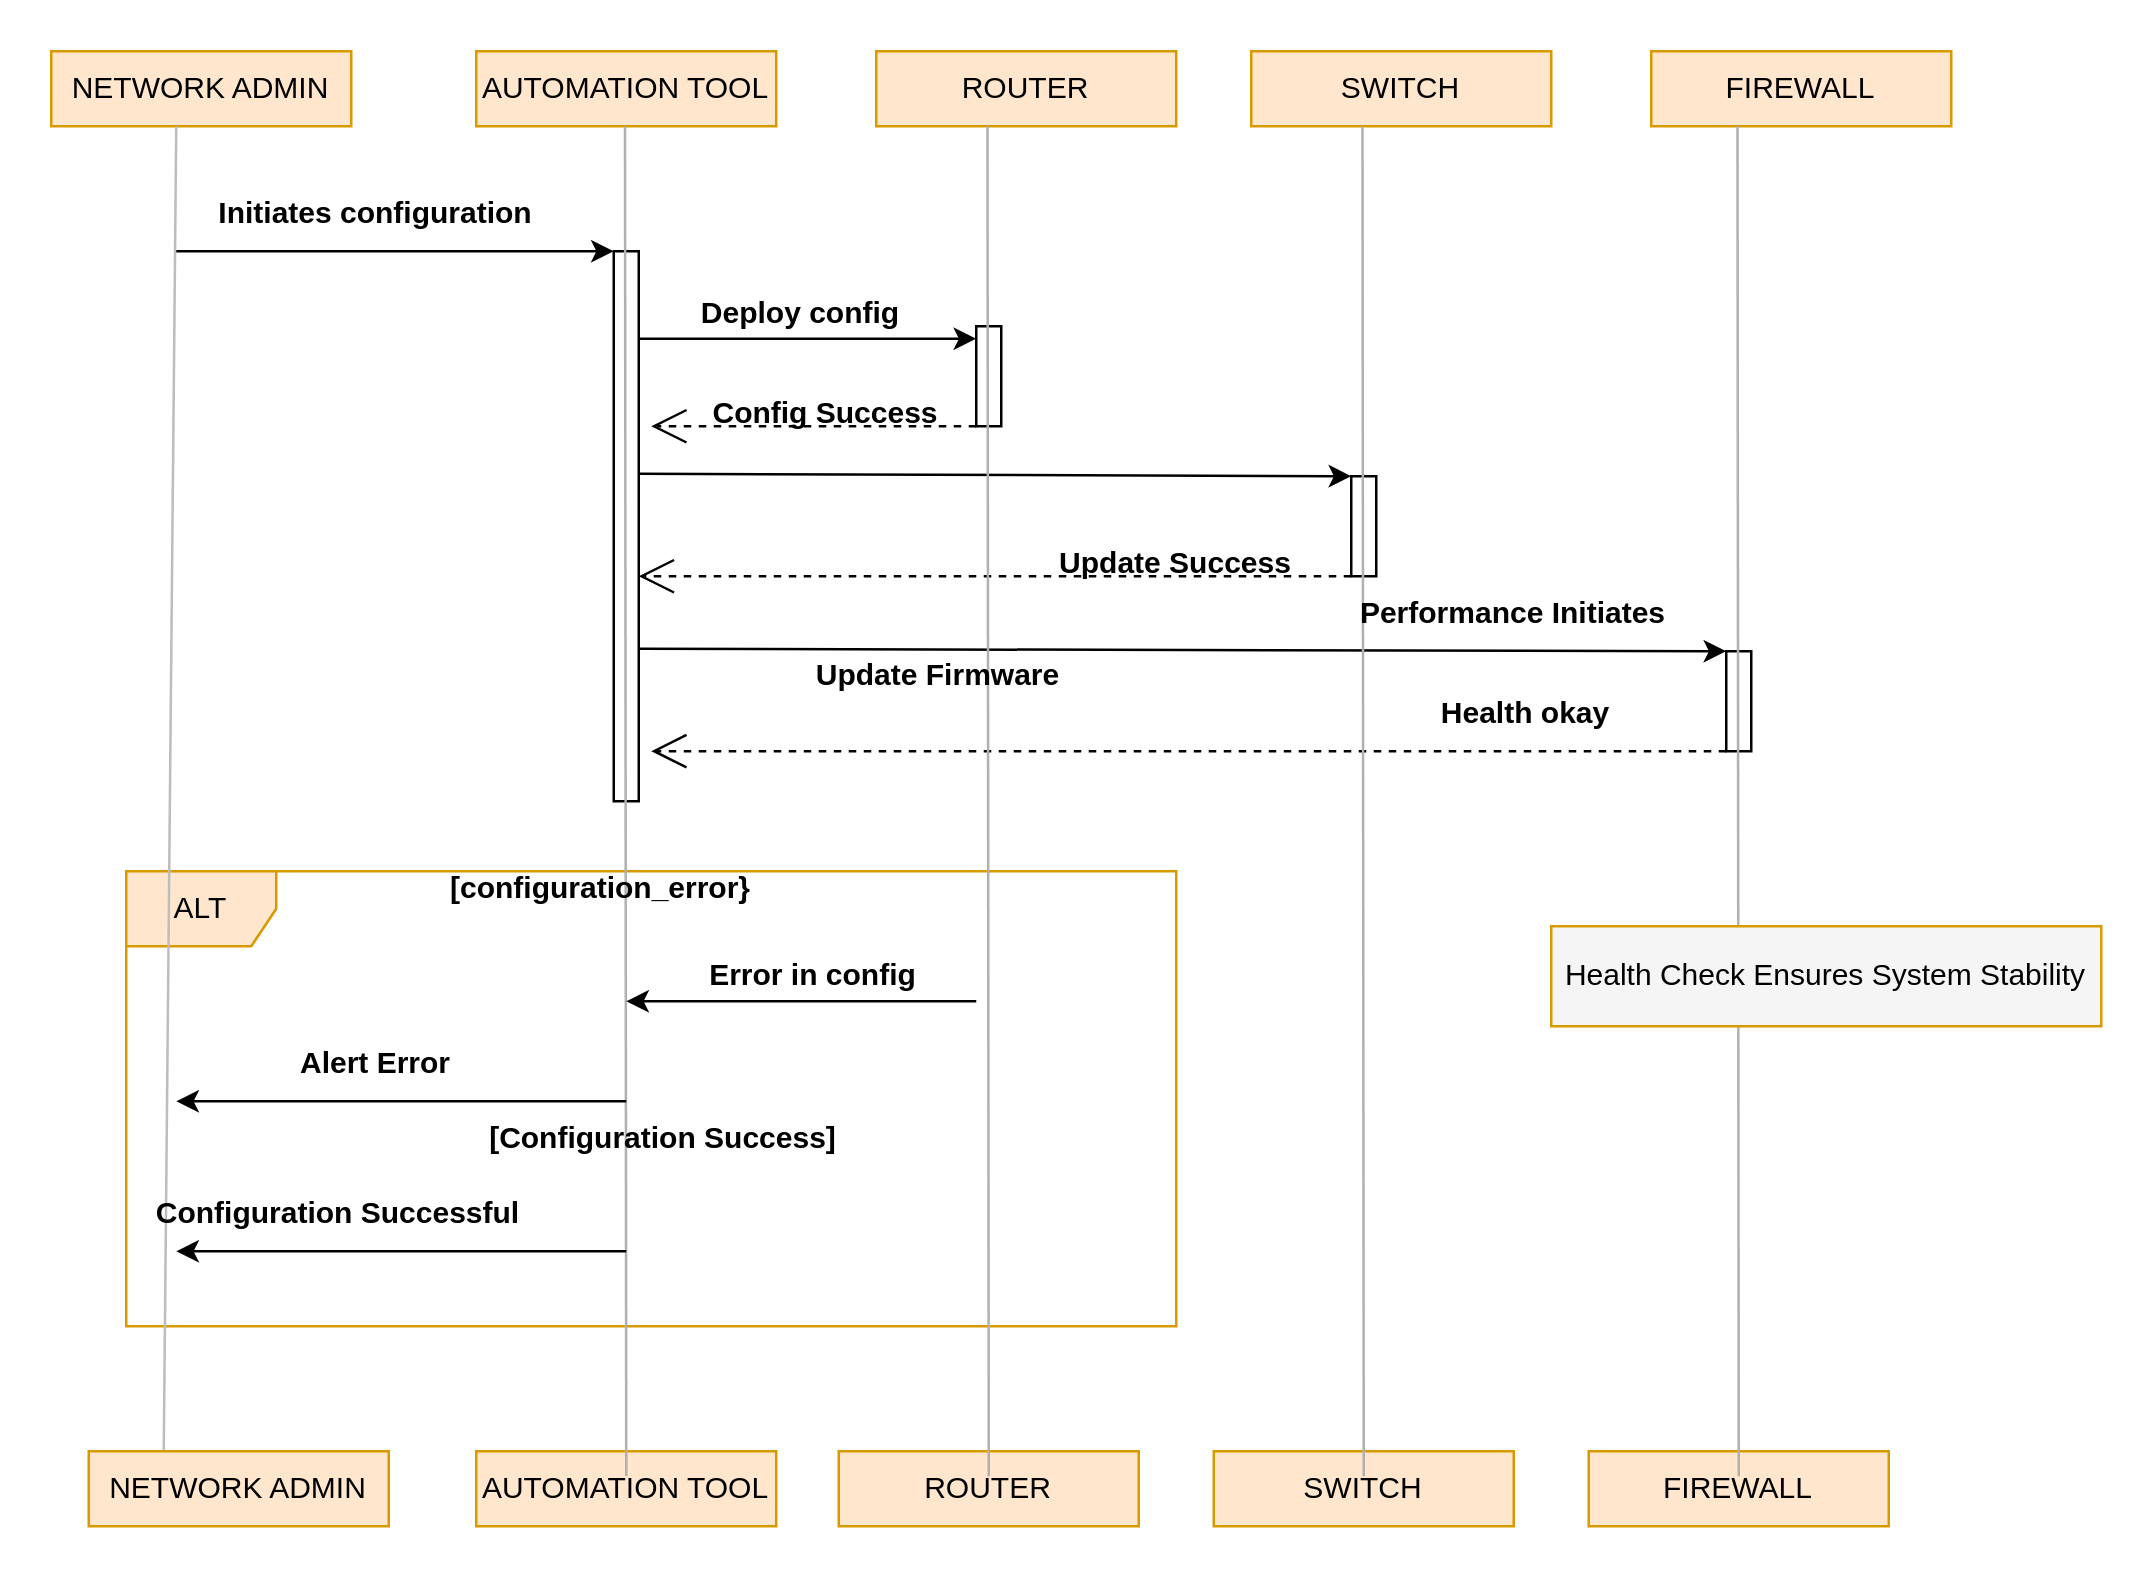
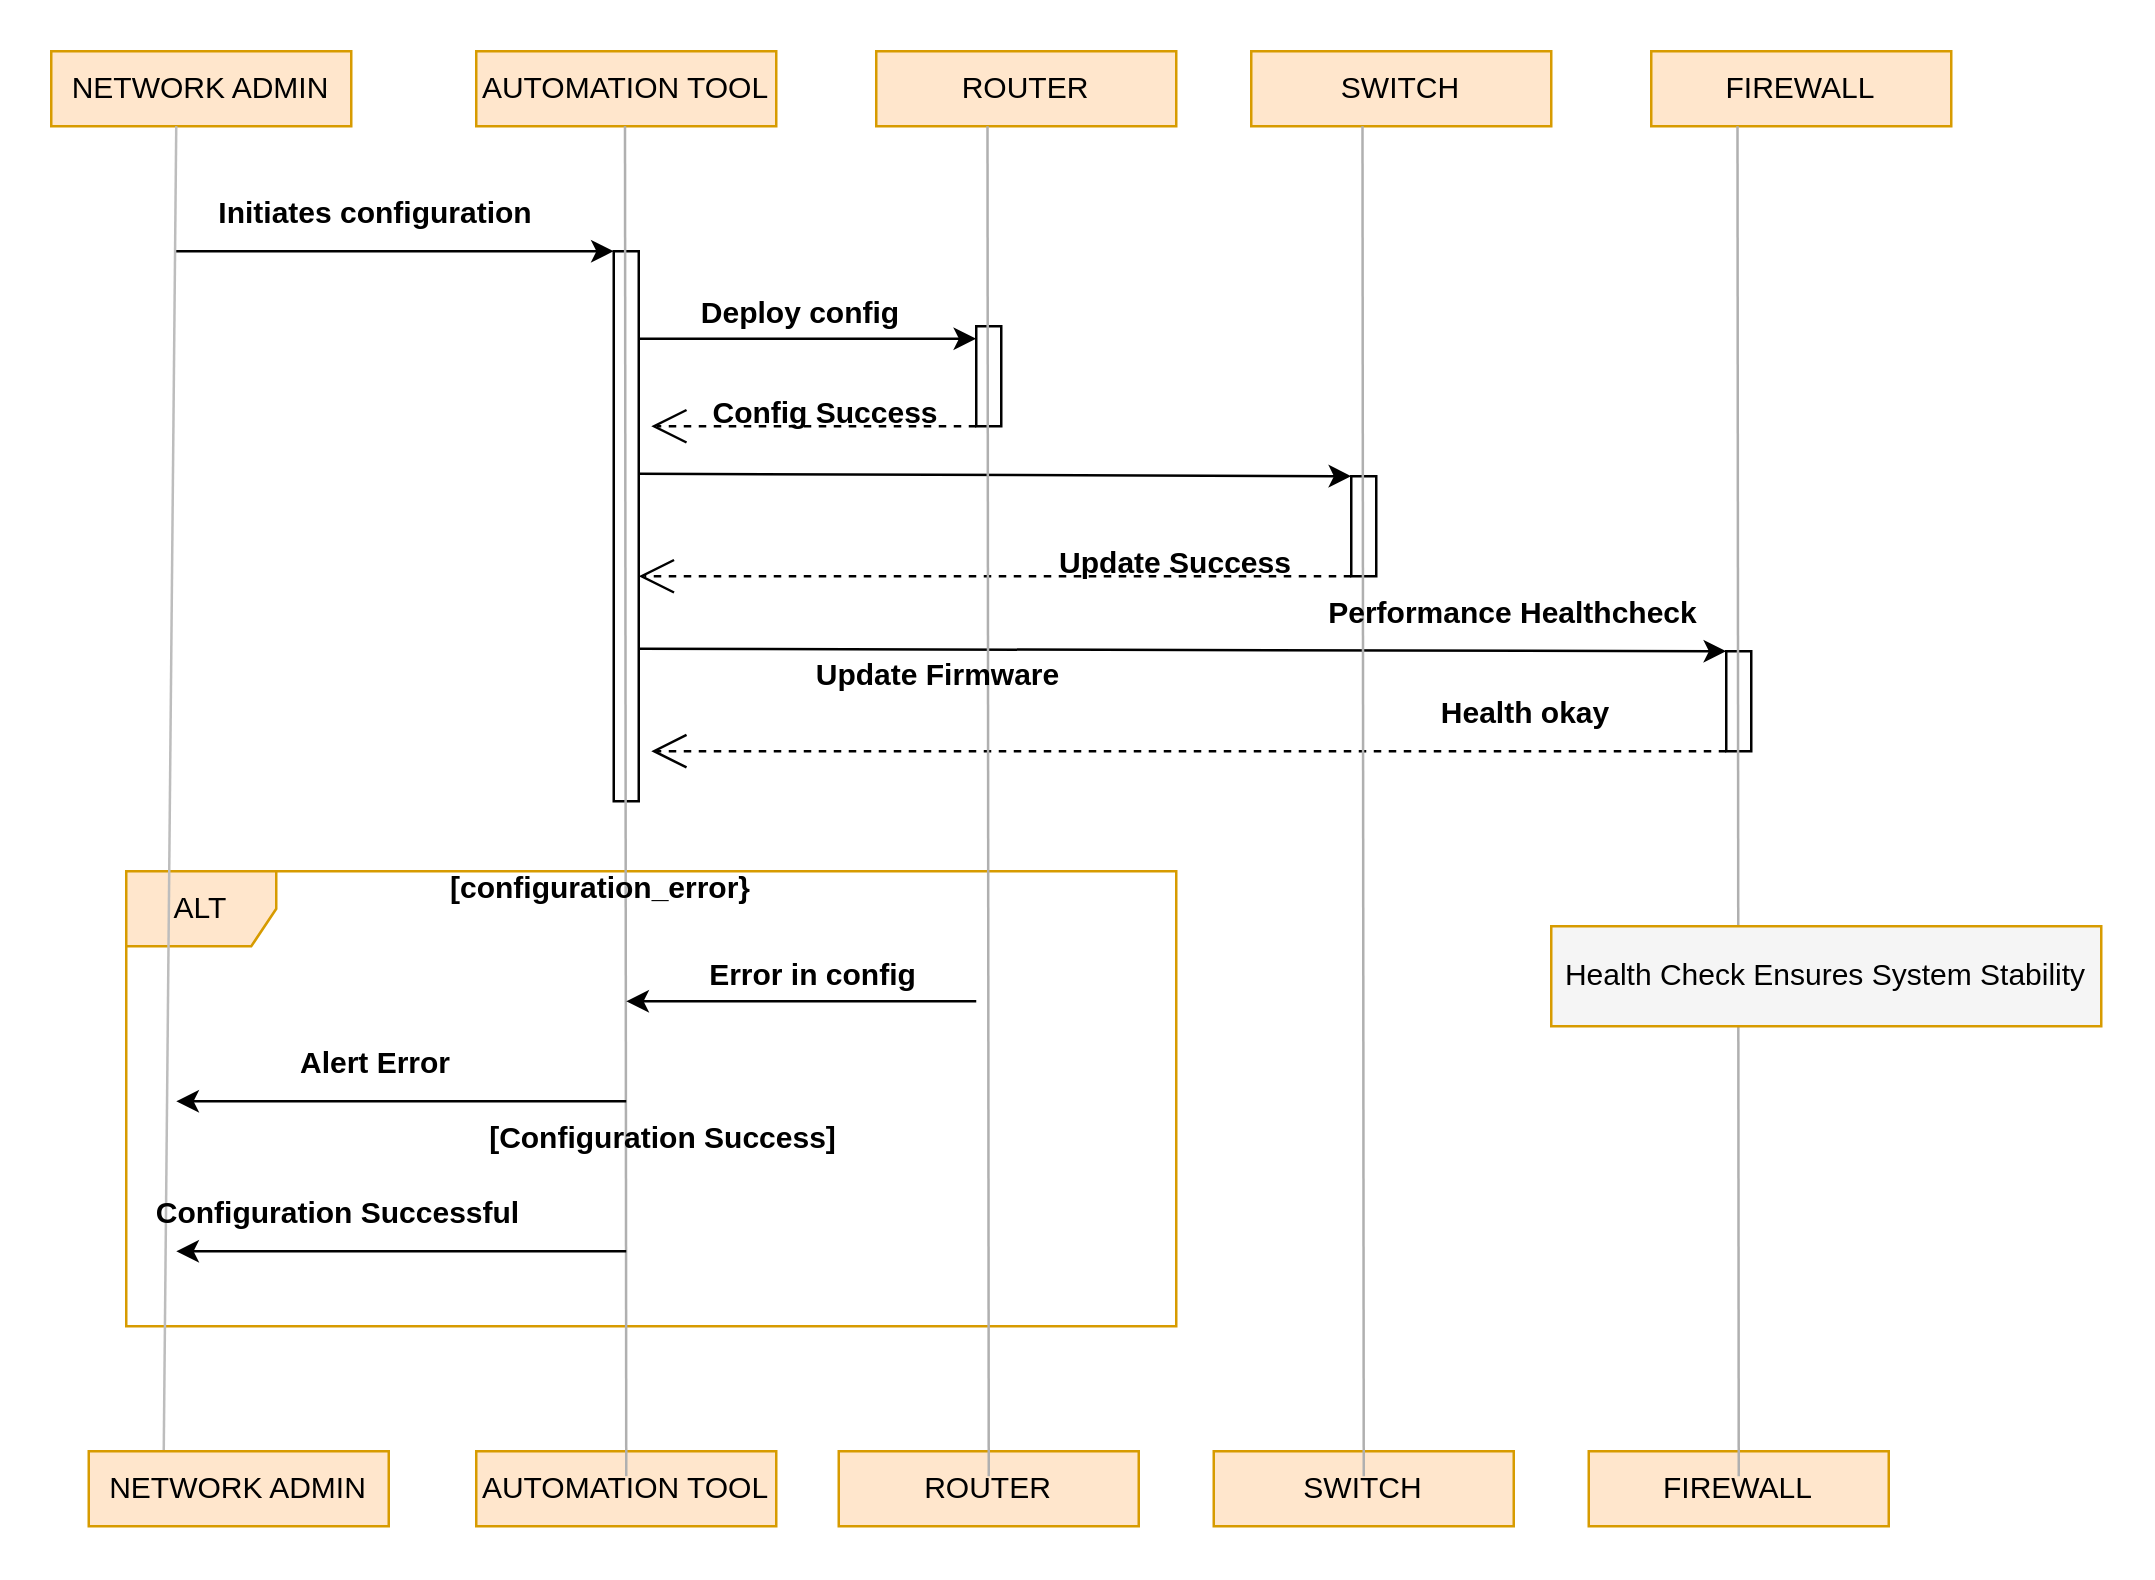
node "Performance Initiates": label "Performance Initiates" -> "Performance Healthcheck"
